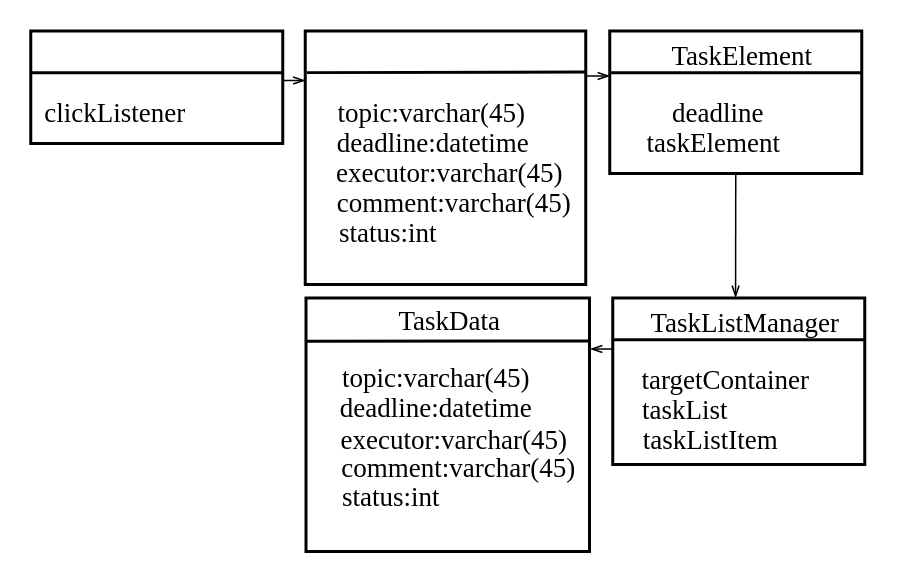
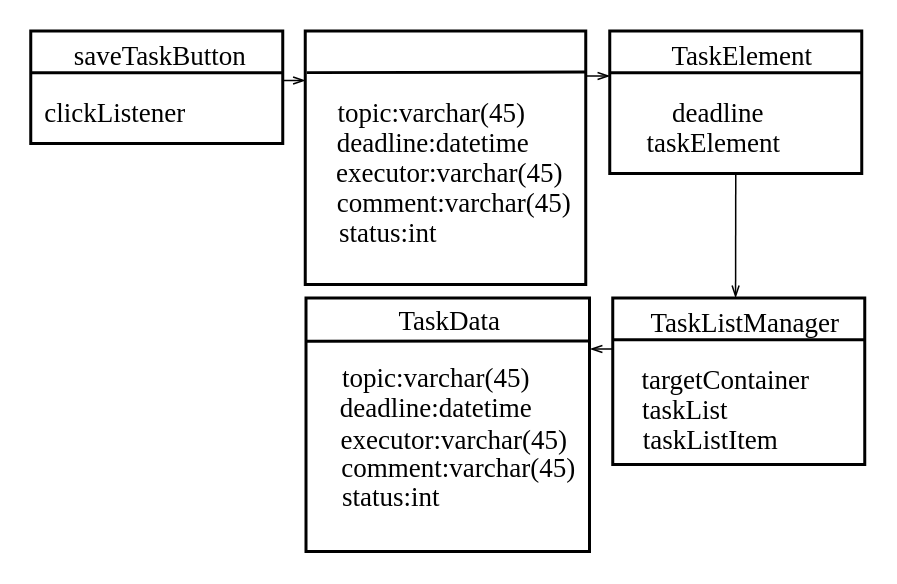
node "saveTaskButton": added
